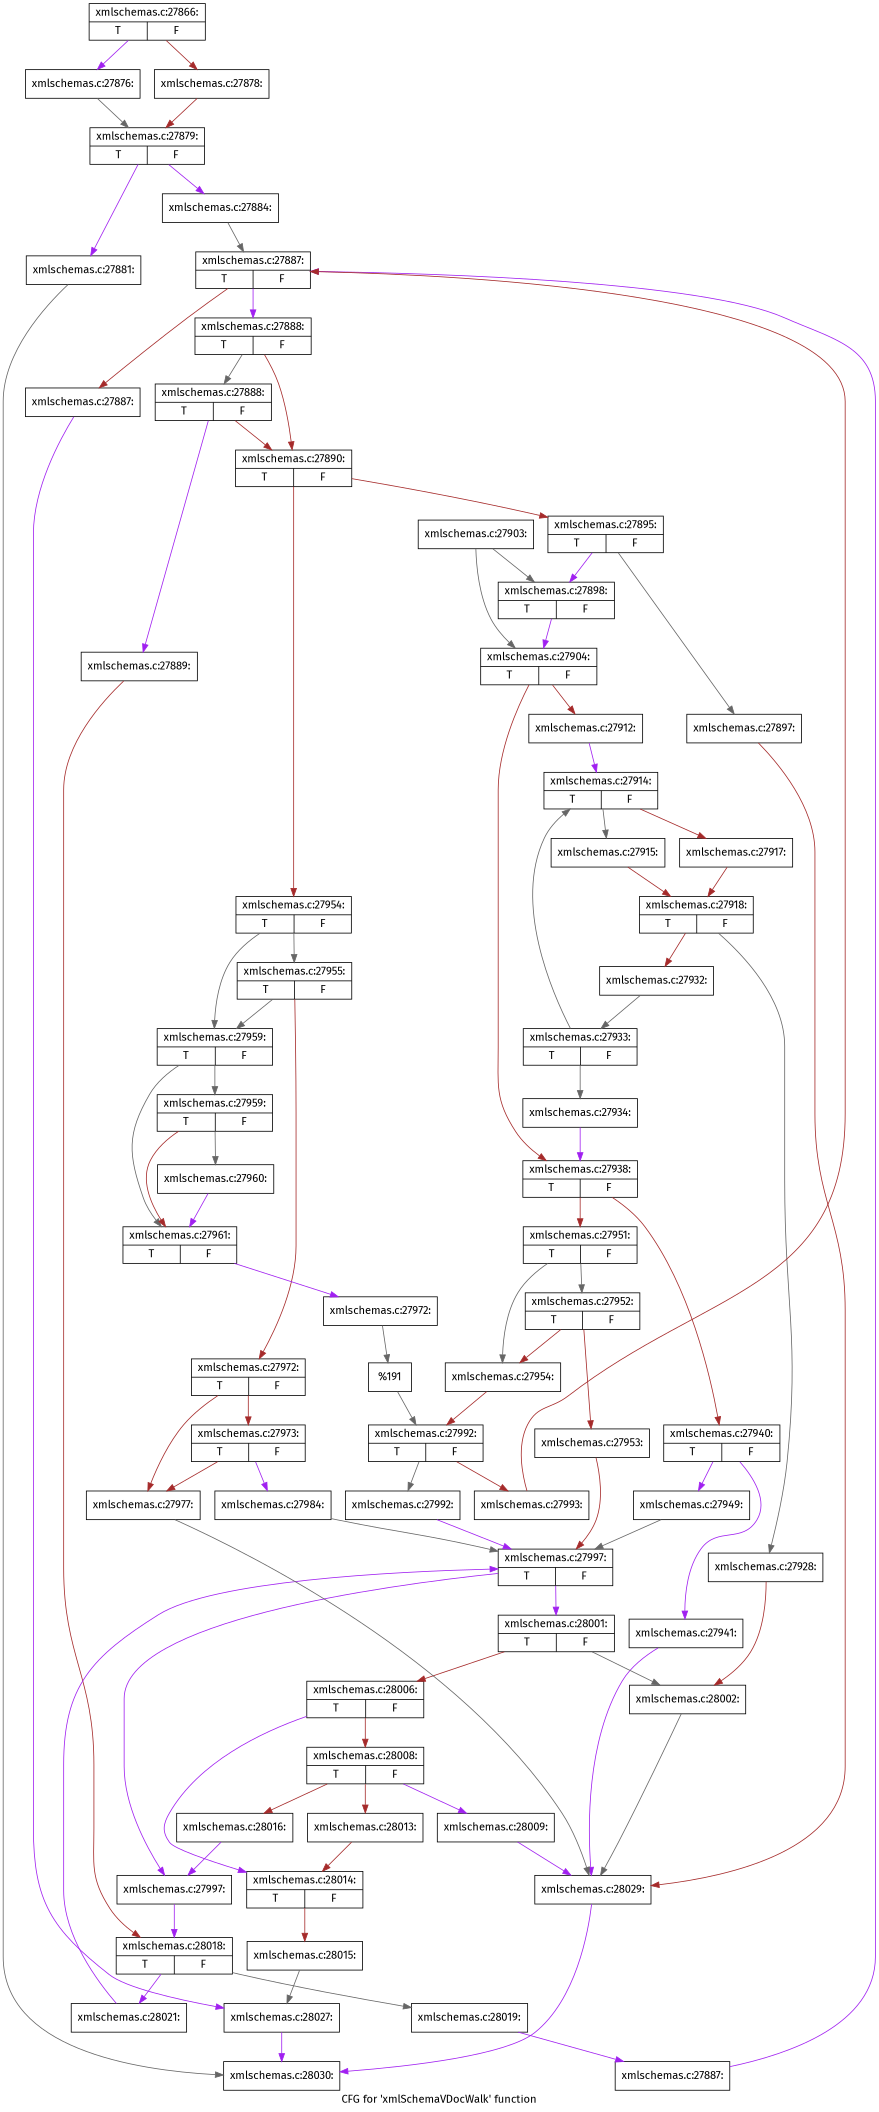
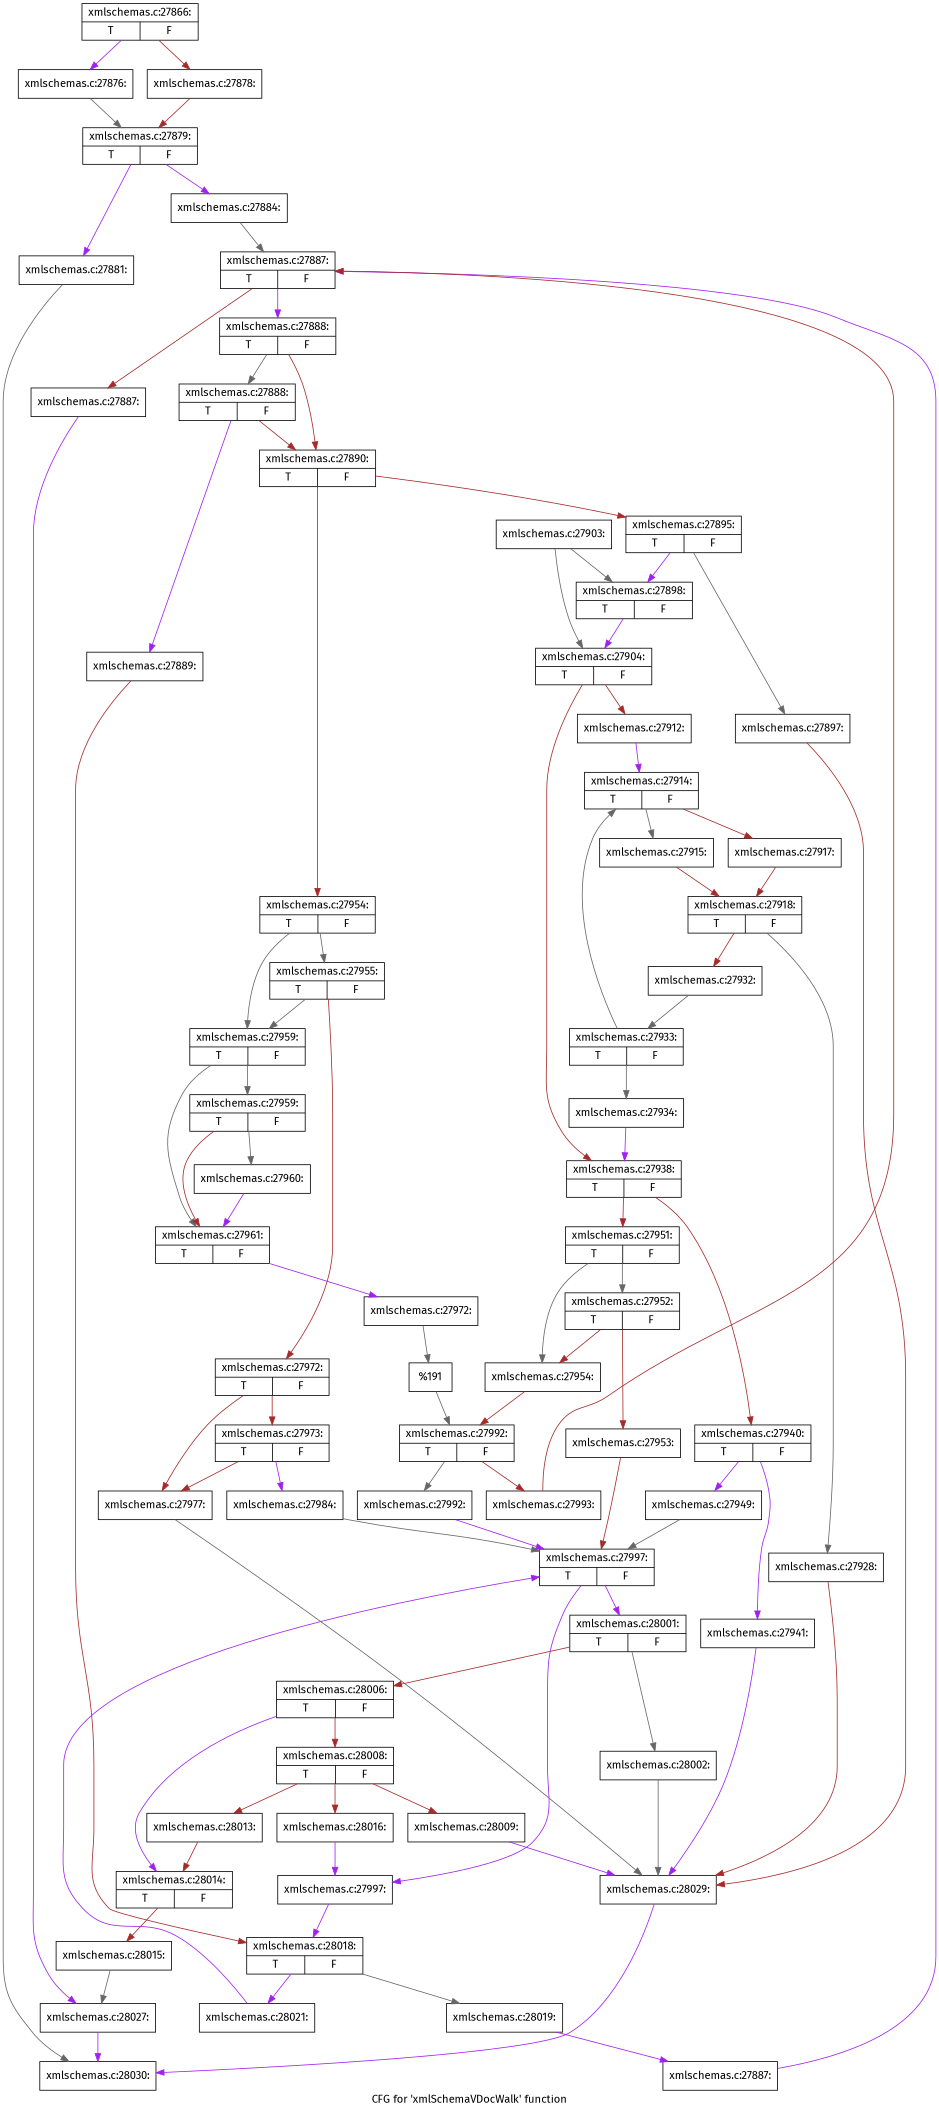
edge "xmlschemas.c:27928:" -> "xmlschemas.c:28002:": now "xmlschemas.c:27928:" -> "xmlschemas.c:28029:"
edge "xmlschemas.c:28008:" -> "xmlschemas.c:28009:": color purple -> brown
